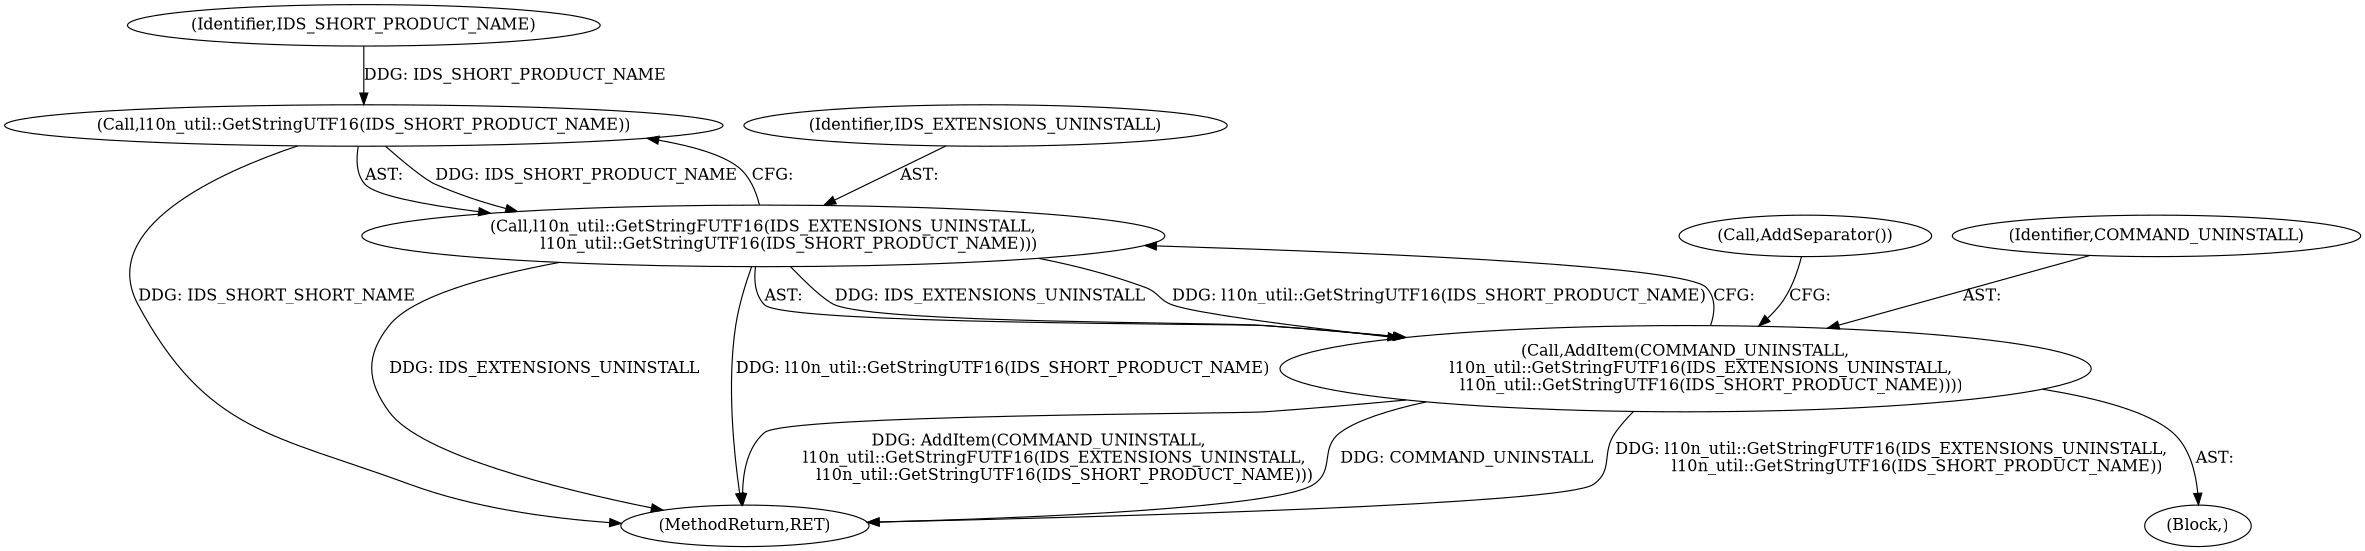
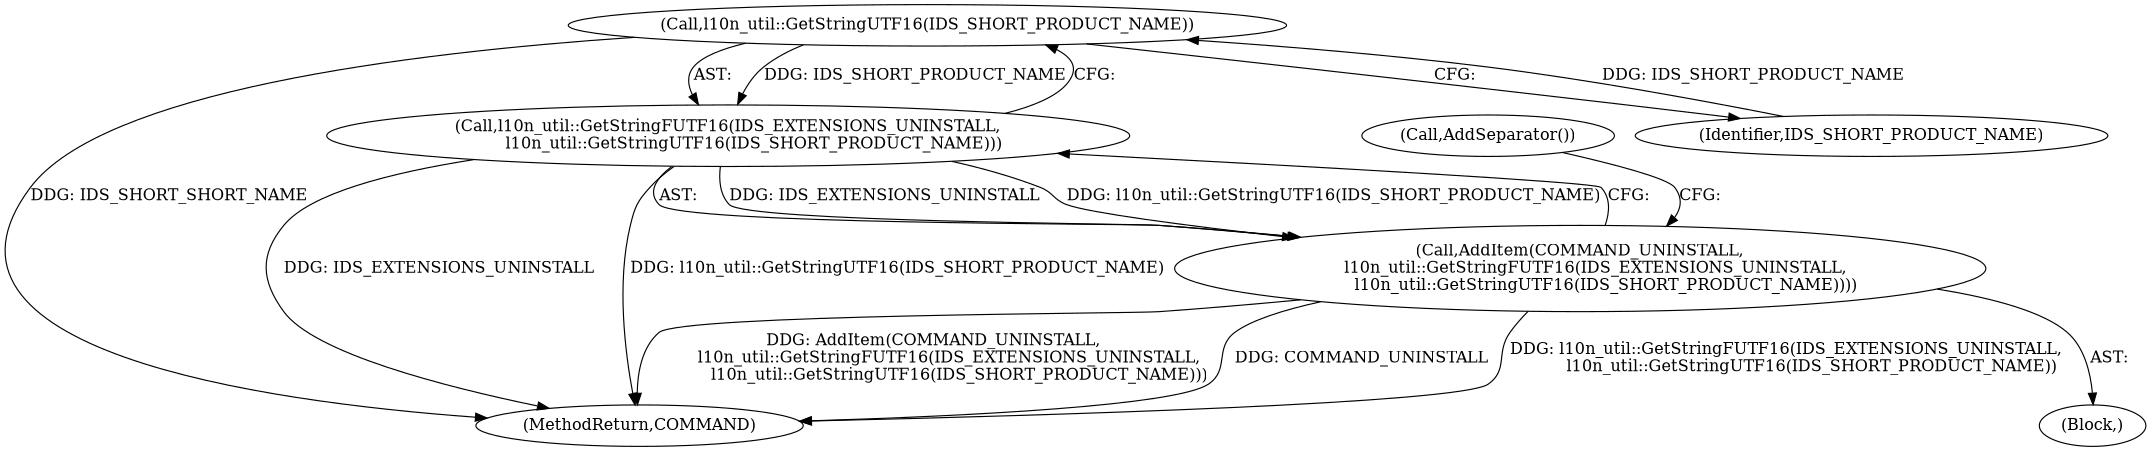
edge "(Call,l10n_util::GetStringUTF16(IDS_SHORT_PRODUCT_NAME))" -> "(Identifier,IDS_SHORT_PRODUCT_NAME)": added, label "CFG:"
node "(Identifier,IDS_EXTENSIONS_UNINSTALL)": removed
node "(Identifier,COMMAND_UNINSTALL)": removed
node "(MethodReturn,RET)": label "(MethodReturn,RET)" -> "(MethodReturn,COMMAND)"
